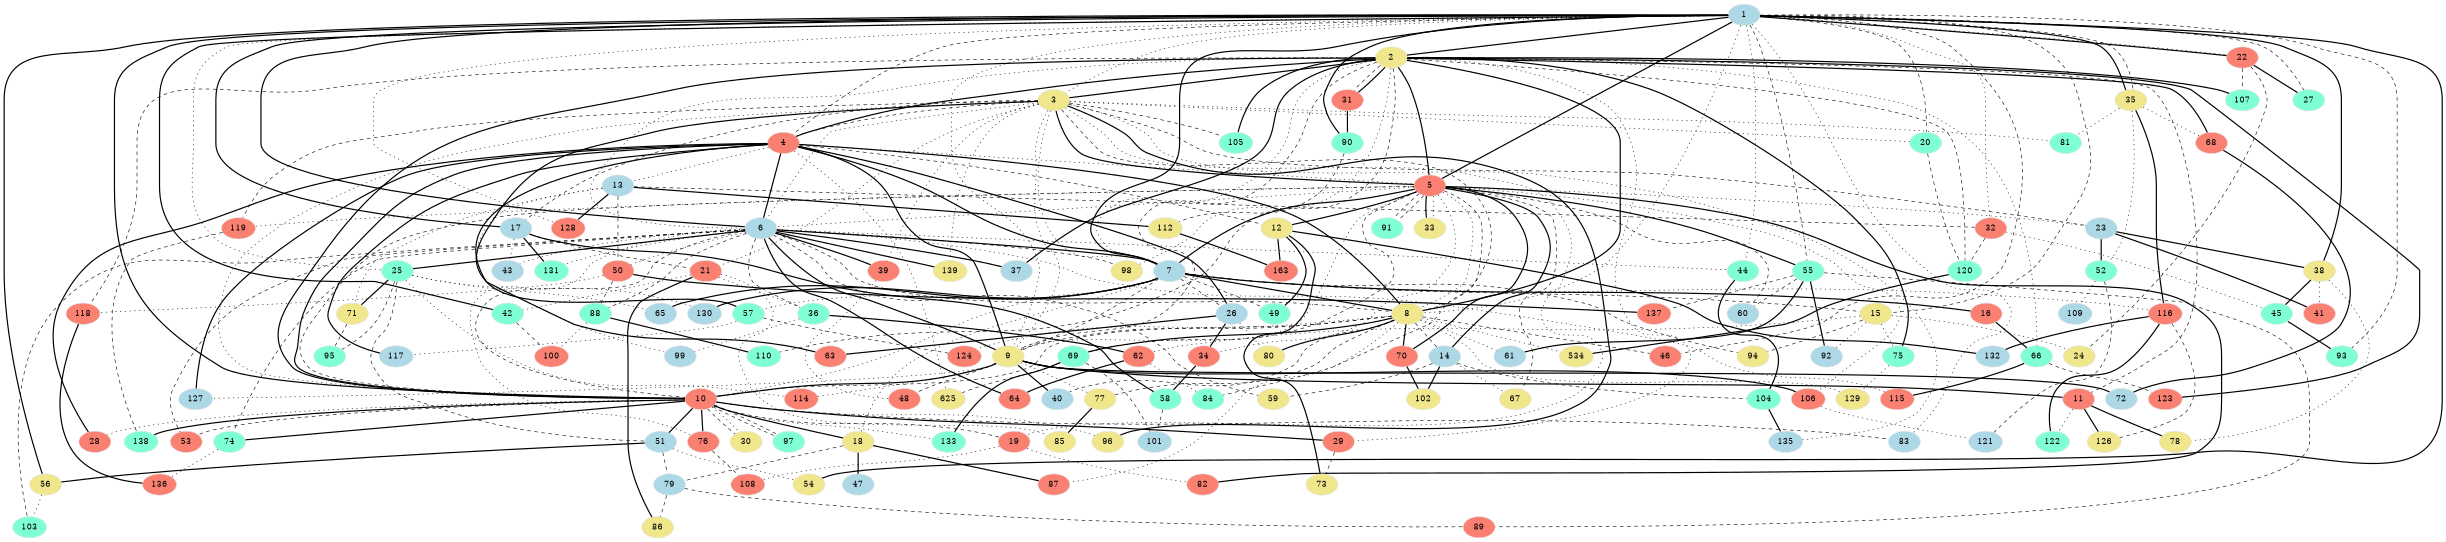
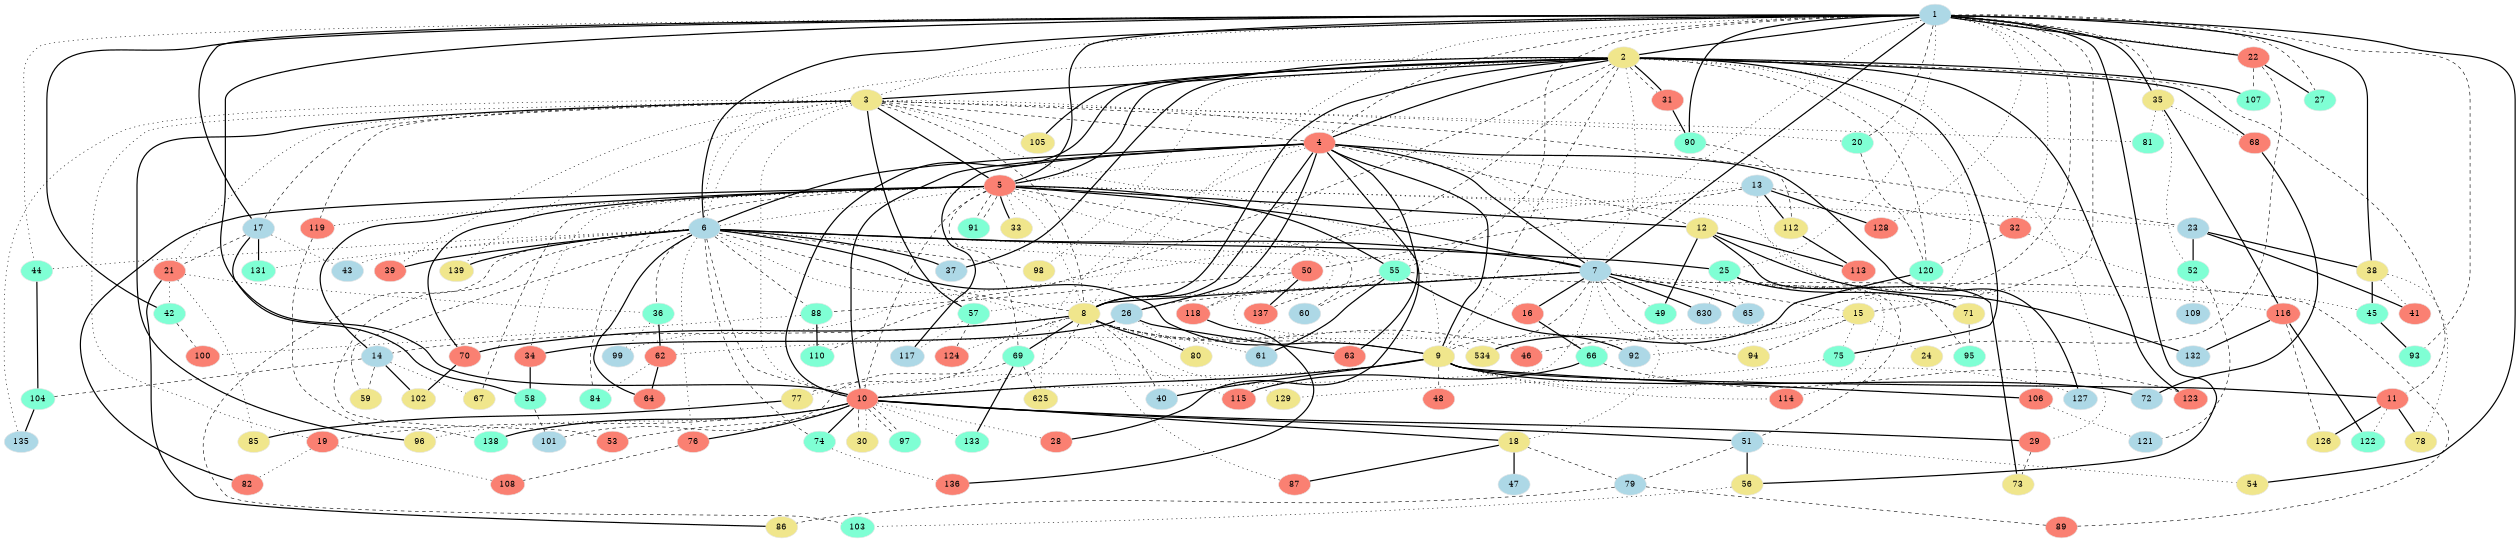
node "105": fillcolor aquamarine -> khaki
edge "6" -- "16": added
node "163": label "163" -> "113"
node "130": label "130" -> "630"
edge "39" -- "48": removed
node "83": removed
